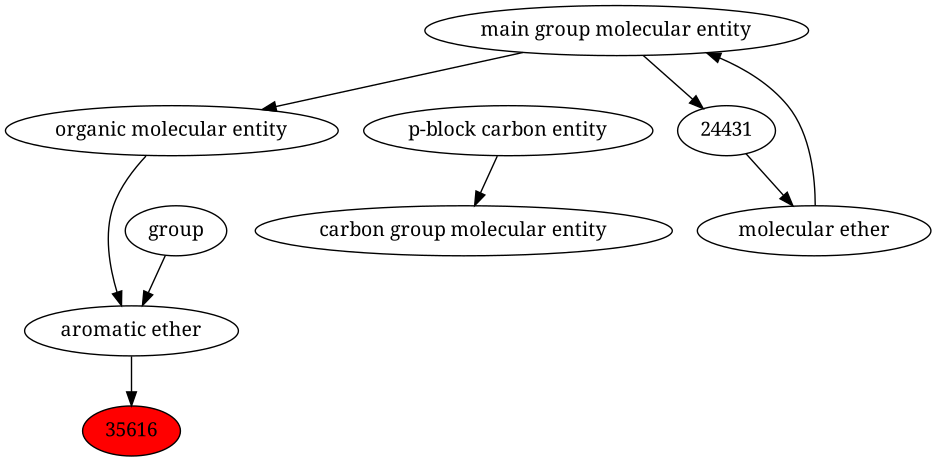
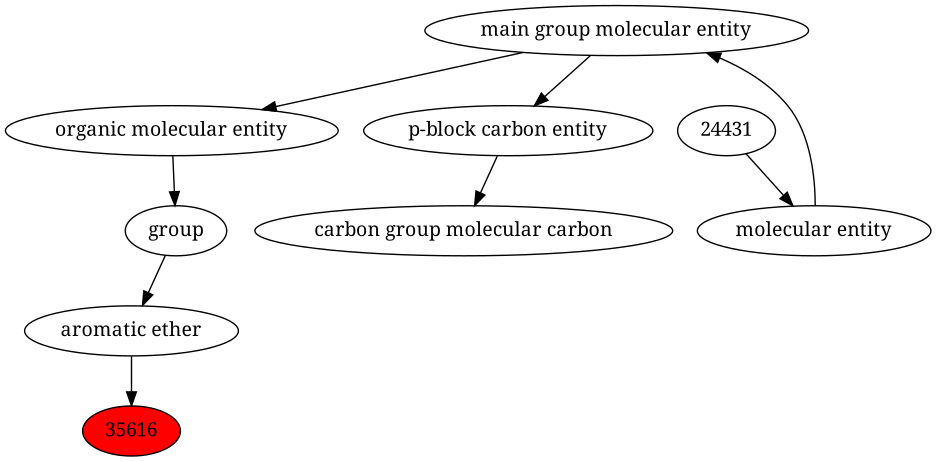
edge "main group molecular entity" -> "24431": now "main group molecular entity" -> "p-block carbon entity"
edge "organic molecular entity" -> "aromatic ether": now "organic molecular entity" -> "group"
node "carbon group molecular entity": label "carbon group molecular entity" -> "carbon group molecular carbon"
node "molecular ether": label "molecular ether" -> "molecular entity"
